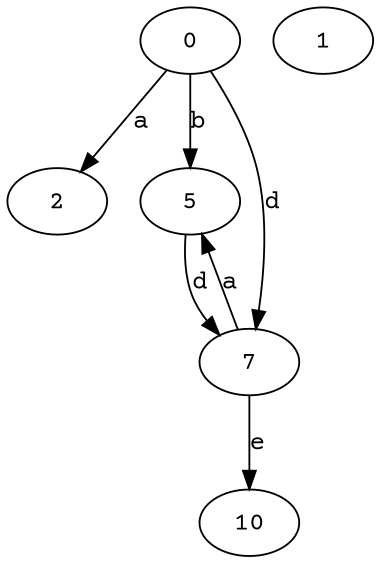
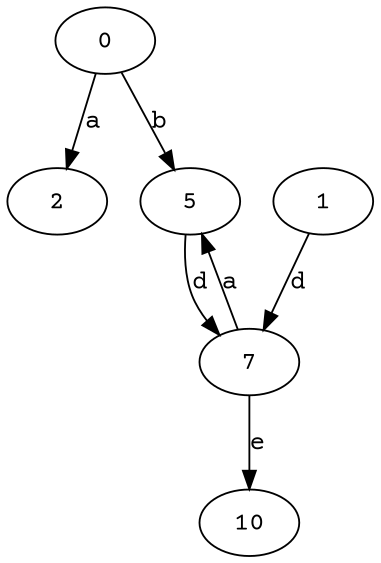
edge "0" -> "7": now "1" -> "7"
